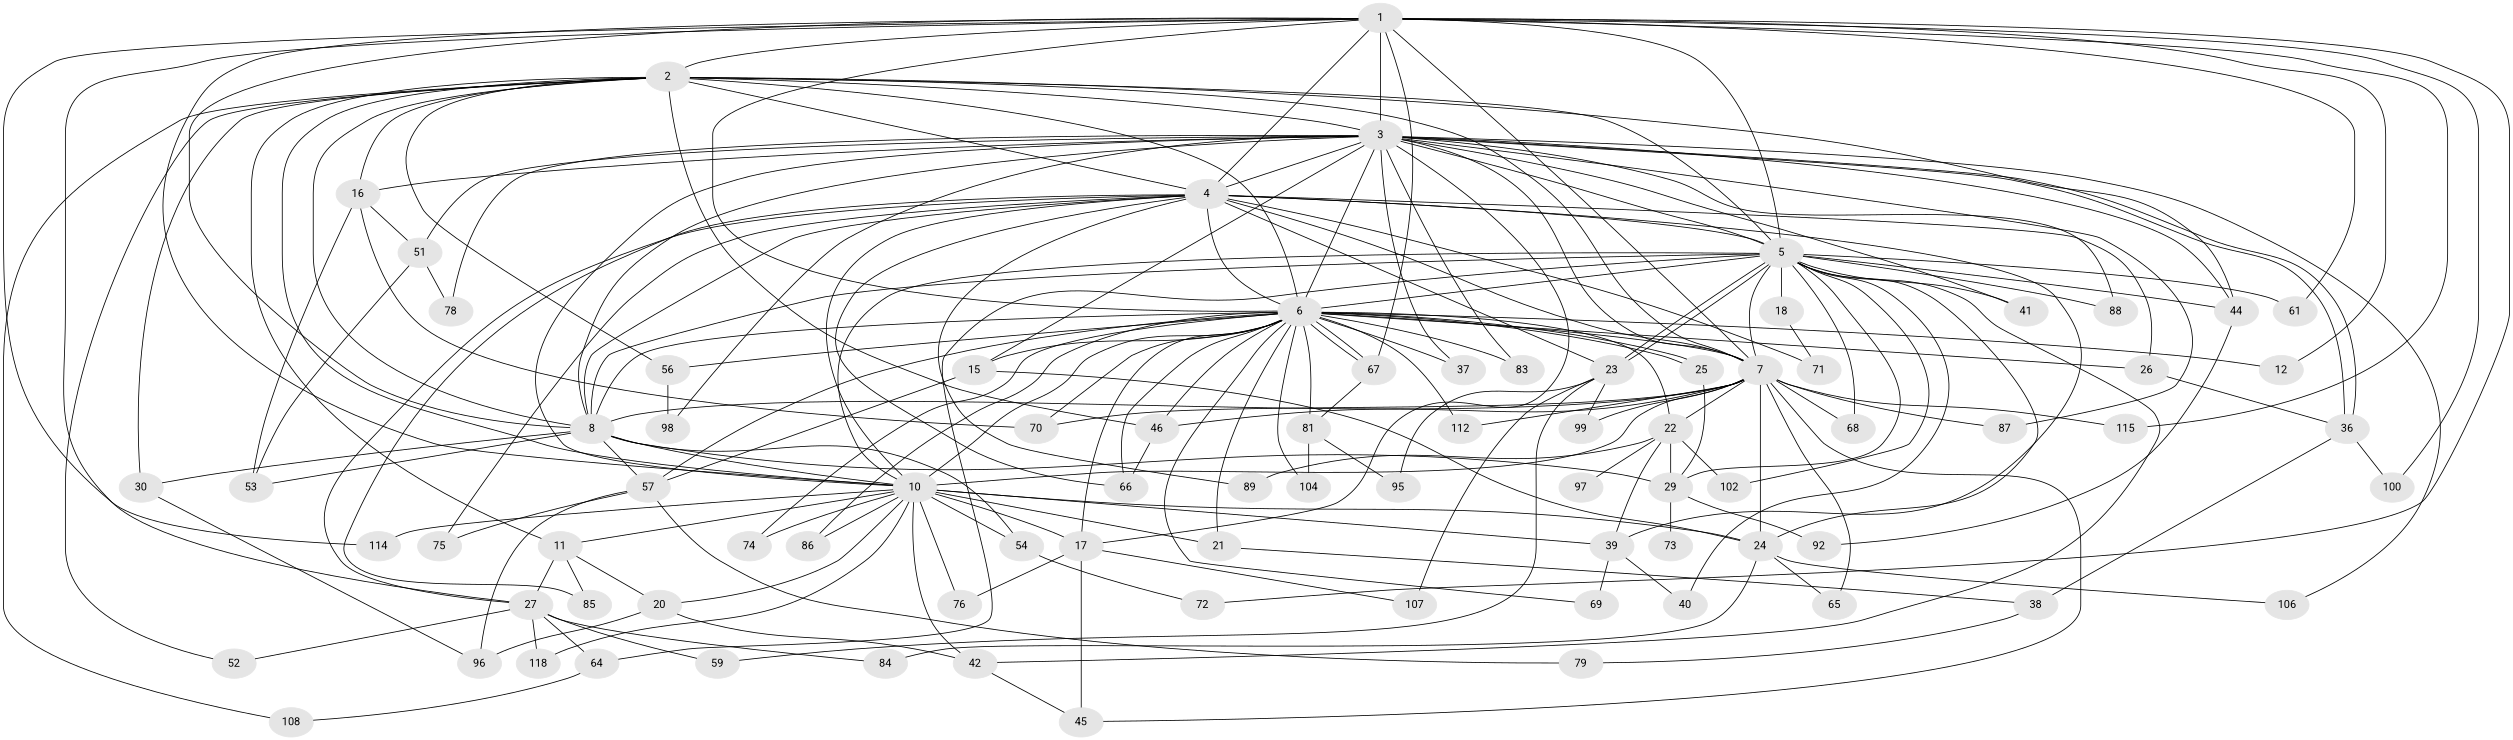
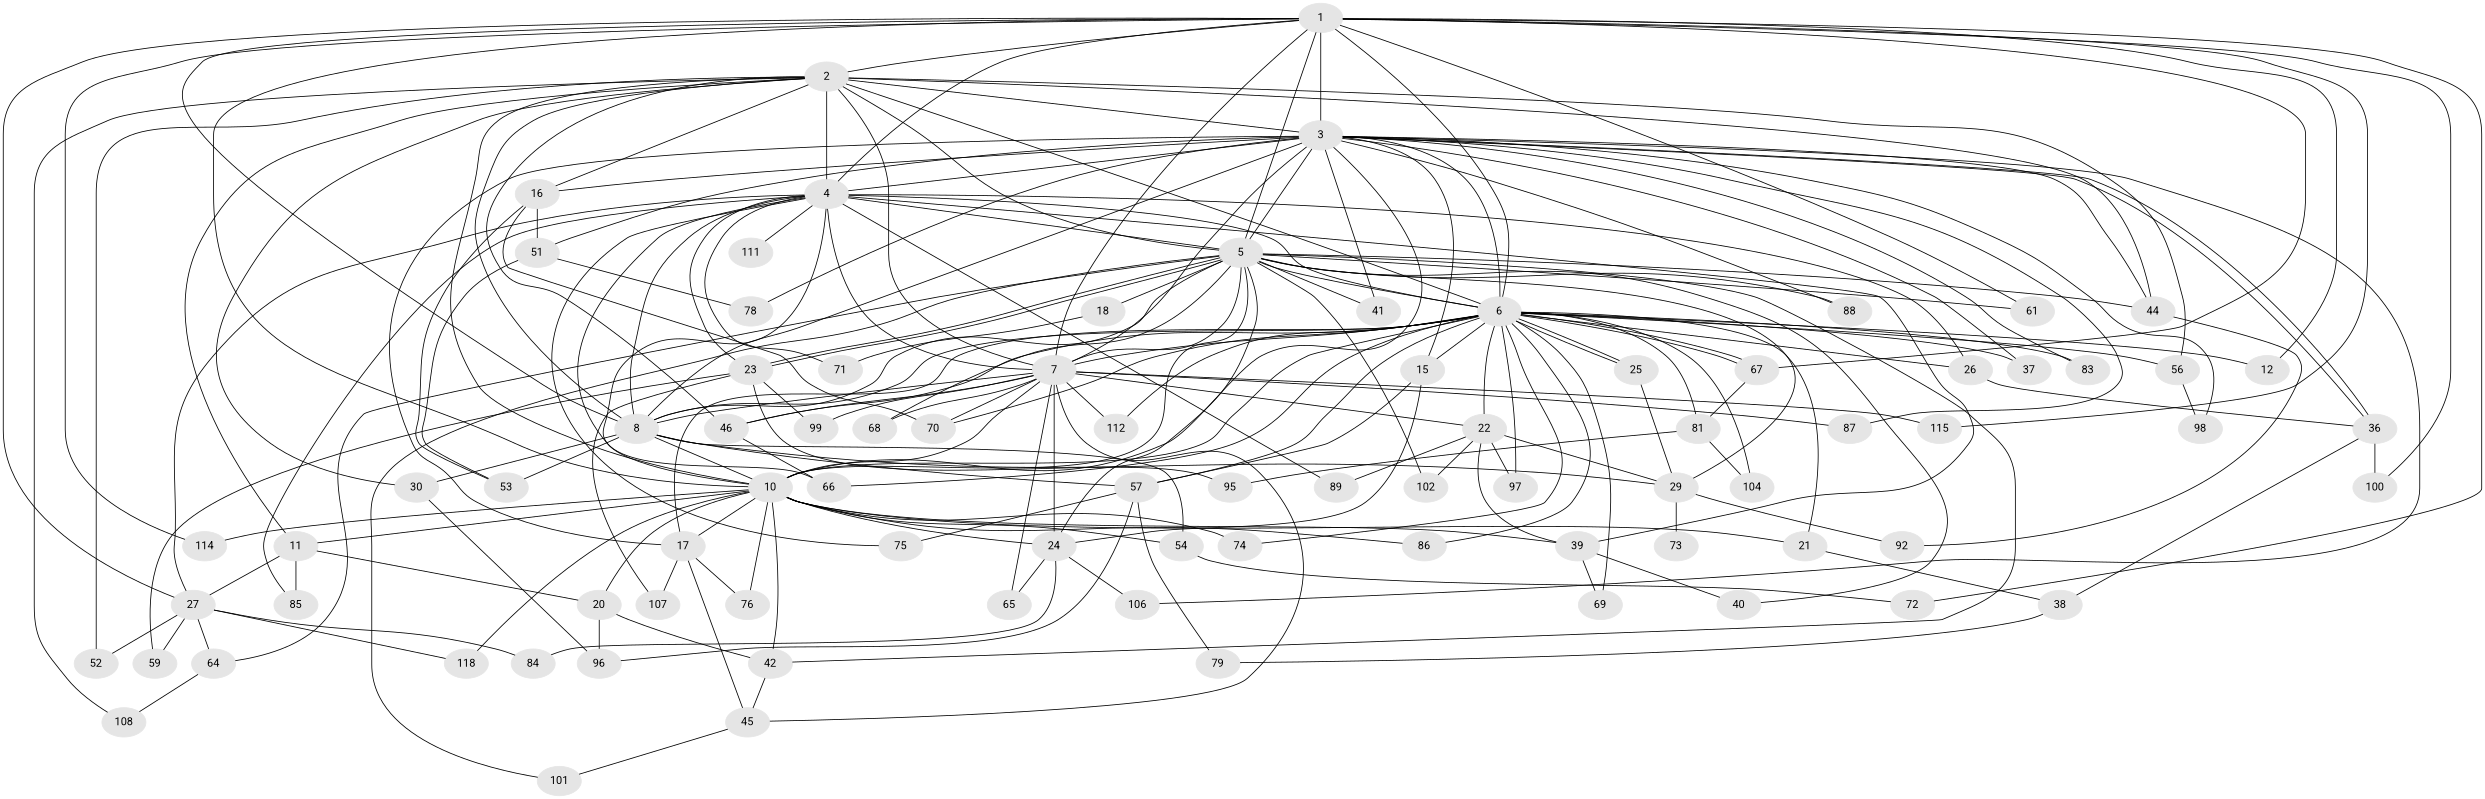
node "111": added
edge "6" -- "97": added
node "101": added
